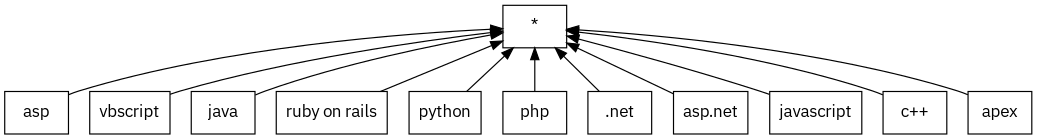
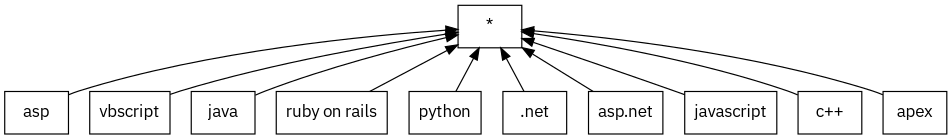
node "php": removed
